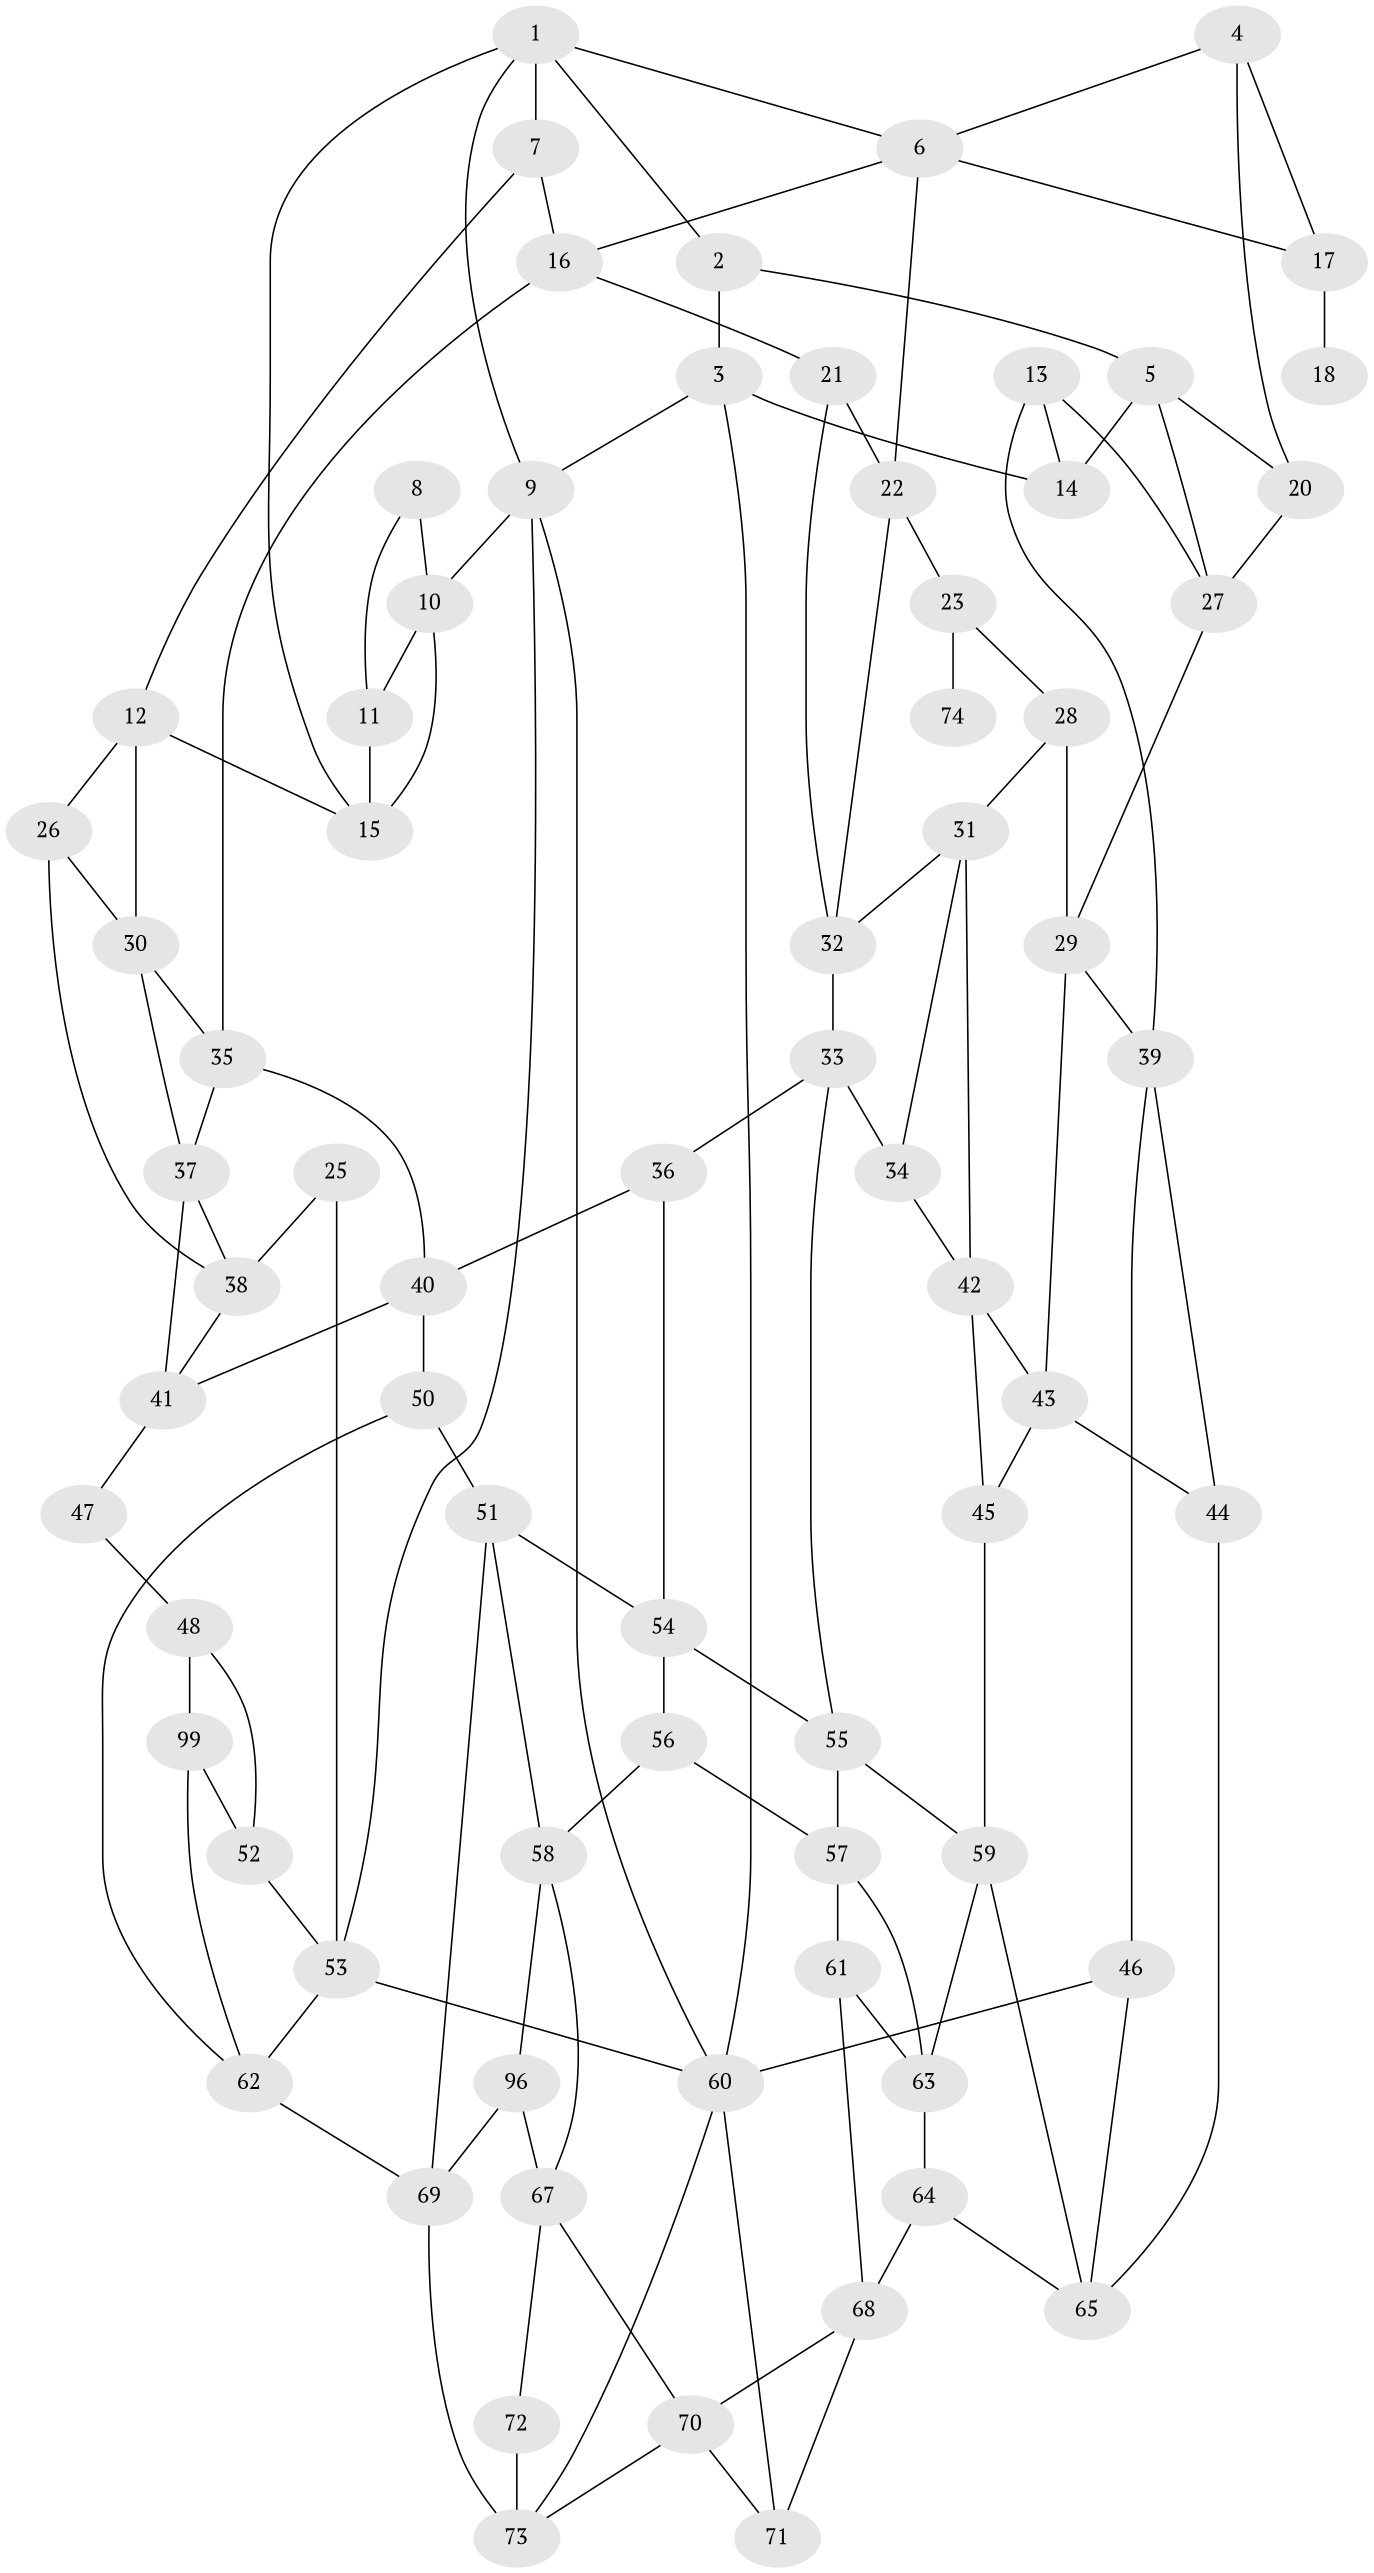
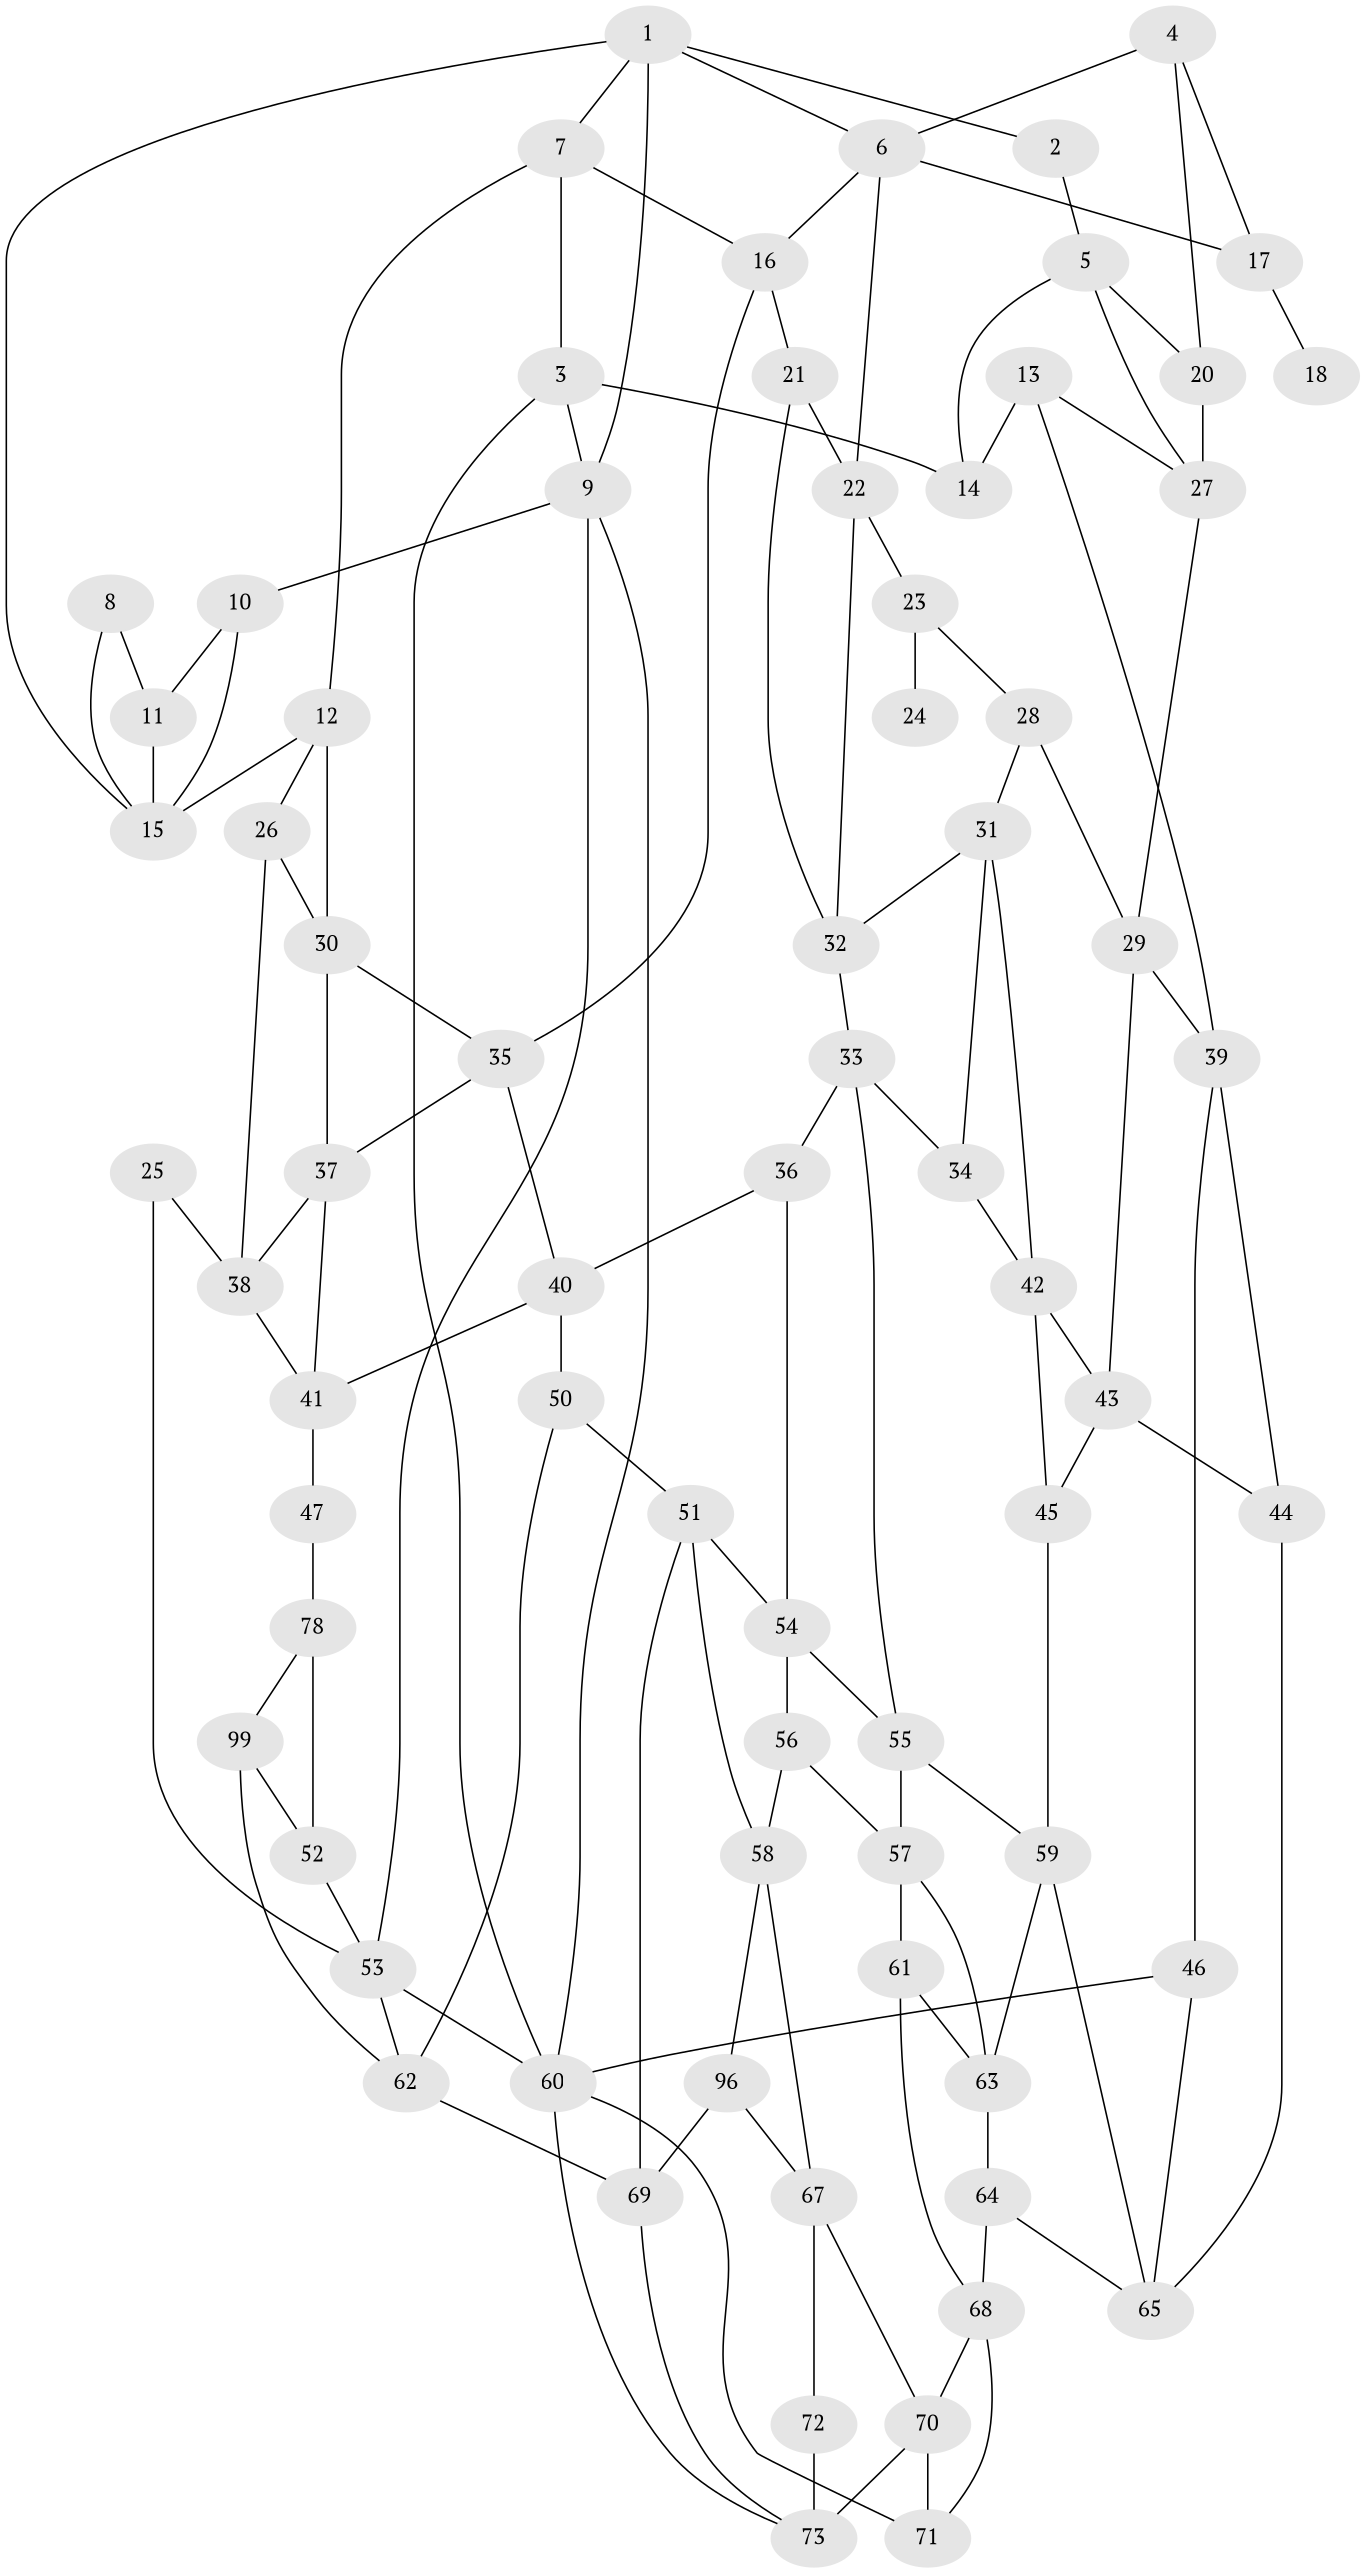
edge "2" -- "3": now "7" -- "3"
edge "8" -- "10": now "8" -- "15"
node "74": label "74" -> "24"
node "48": label "48" -> "78"
